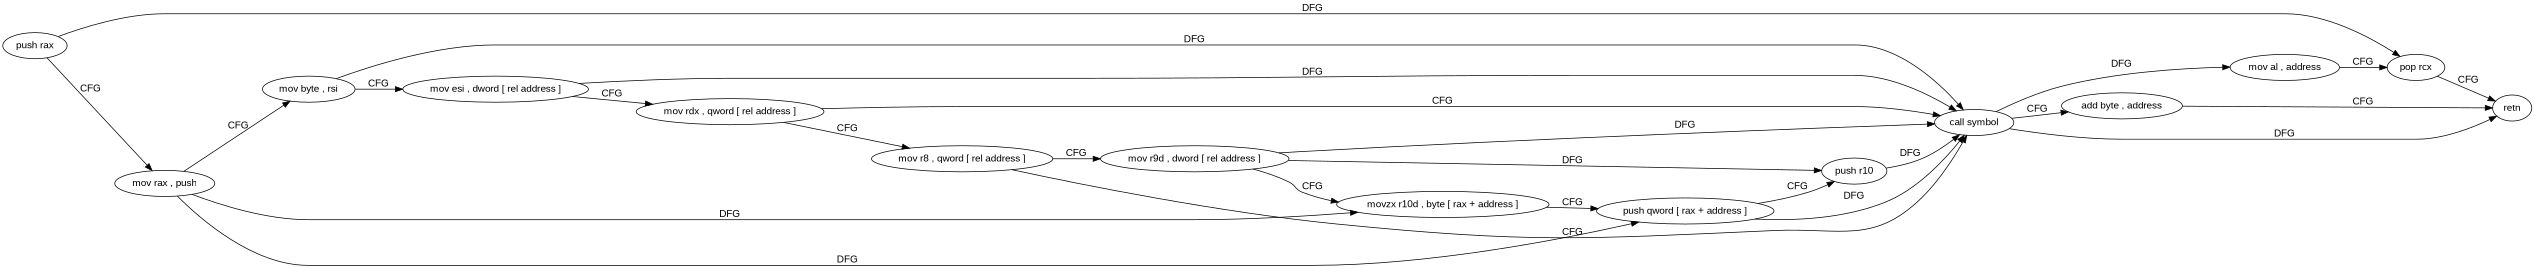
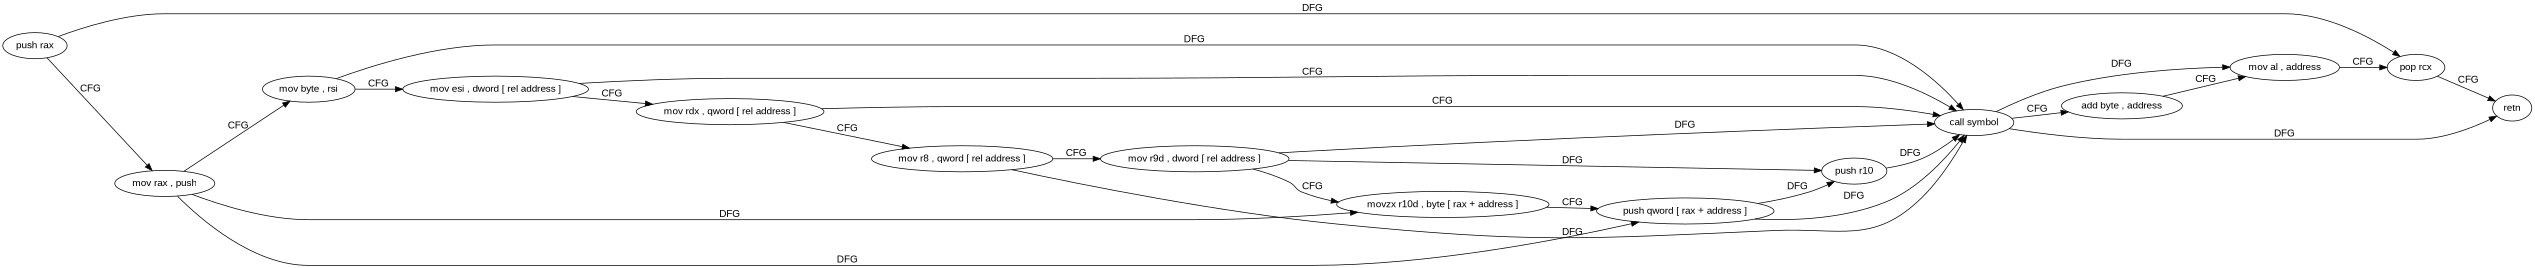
edge "mov esi , dword [ rel address ]" -> "call symbol": label "DFG" -> "CFG"
edge "add byte , address" -> "retn": now "add byte , address" -> "mov al , address"
edge "push qword [ rax + address ]" -> "push r10": label "CFG" -> "DFG"
edge "mov r8 , qword [ rel address ]" -> "call symbol": label "CFG" -> "DFG"
